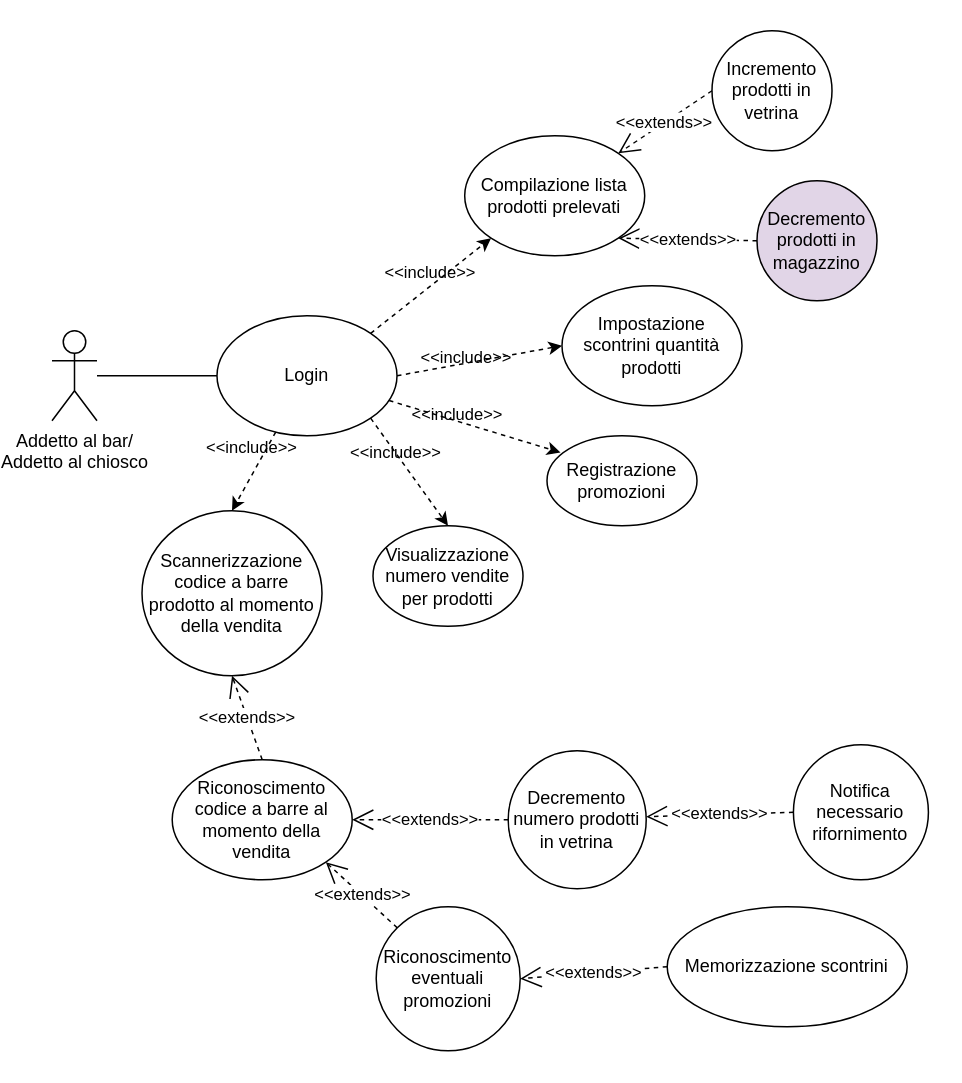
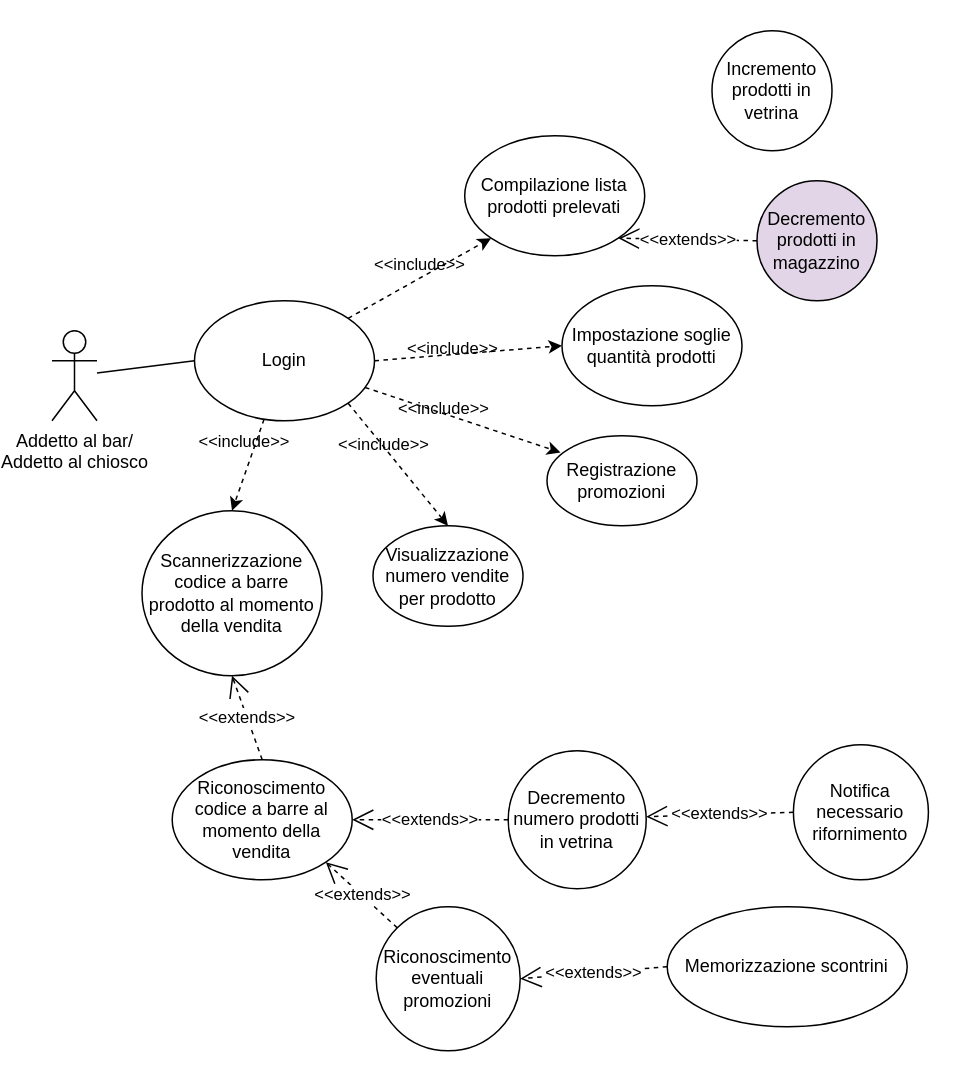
edge "Incremento prodotti in vetrina" -> "Compilazione lista prodotti prelevati": removed, label "<<extends>>"
node "Impostazione scontrini quantità prodotti": label "Impostazione scontrini quantità prodotti" -> "Impostazione soglie quantità prodotti"
node "Login": moved (307, 376) -> (284, 361)
node "Visualizzazione numero vendite per prodotti": label "Visualizzazione numero vendite per prodotti" -> "Visualizzazione numero vendite per prodotto"
